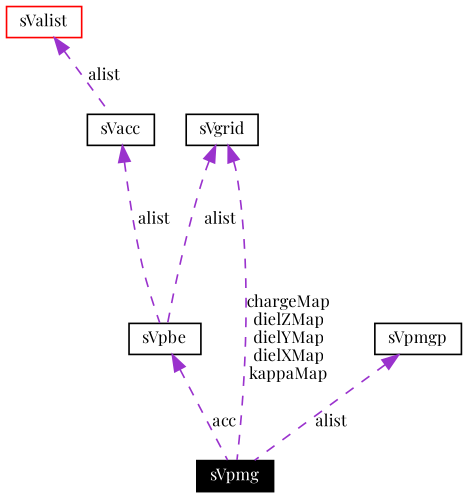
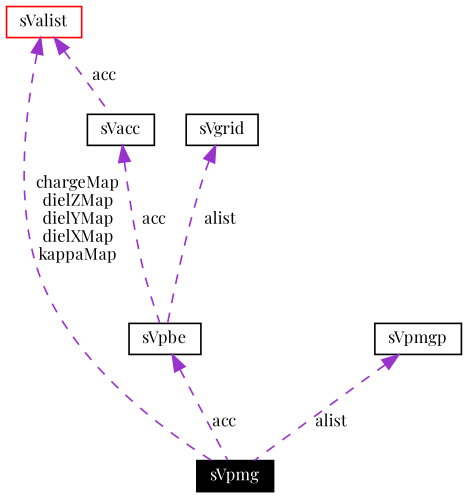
edge "sVacc" -> "sValist": label "alist" -> "acc"
edge "sVpbe" -> "sVacc": label "alist" -> "acc"
edge "sVpmg" -> "sVgrid": now "sVpmg" -> "sValist"
